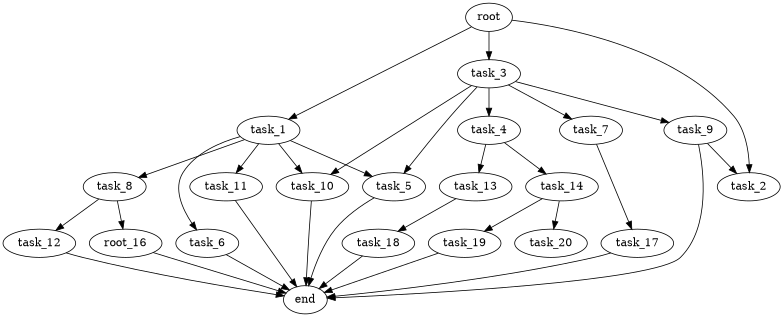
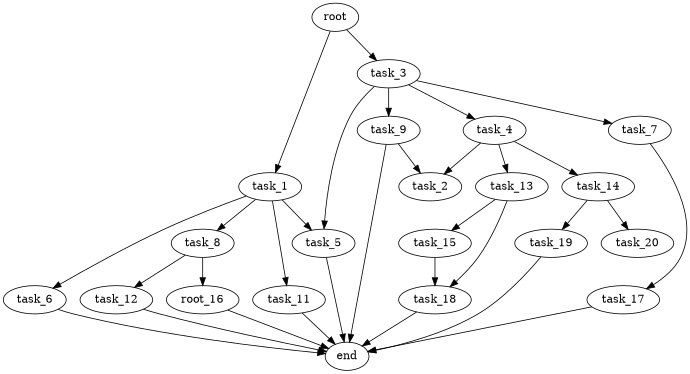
edge "root" -> "task_2": now "task_4" -> "task_2"
node "task_10": removed
node "task_15": added
